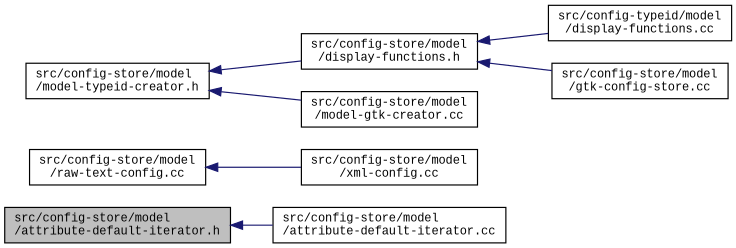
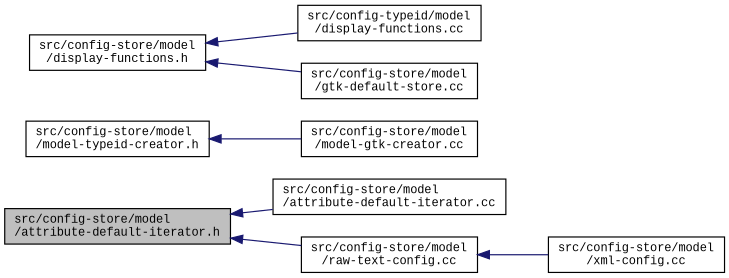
edge "src/config-store/model /display-functions.h" -> "src/config-store/model /model-typeid-creator.h": removed
node "src/config-store/model /gtk-config-store.cc": label "src/config-store/model /gtk-config-store.cc" -> "src/config-store/model /gtk-default-store.cc"
edge "src/config-store/model /raw-text-config.cc" -> "src/config-store/model /attribute-default-iterator.h": added
